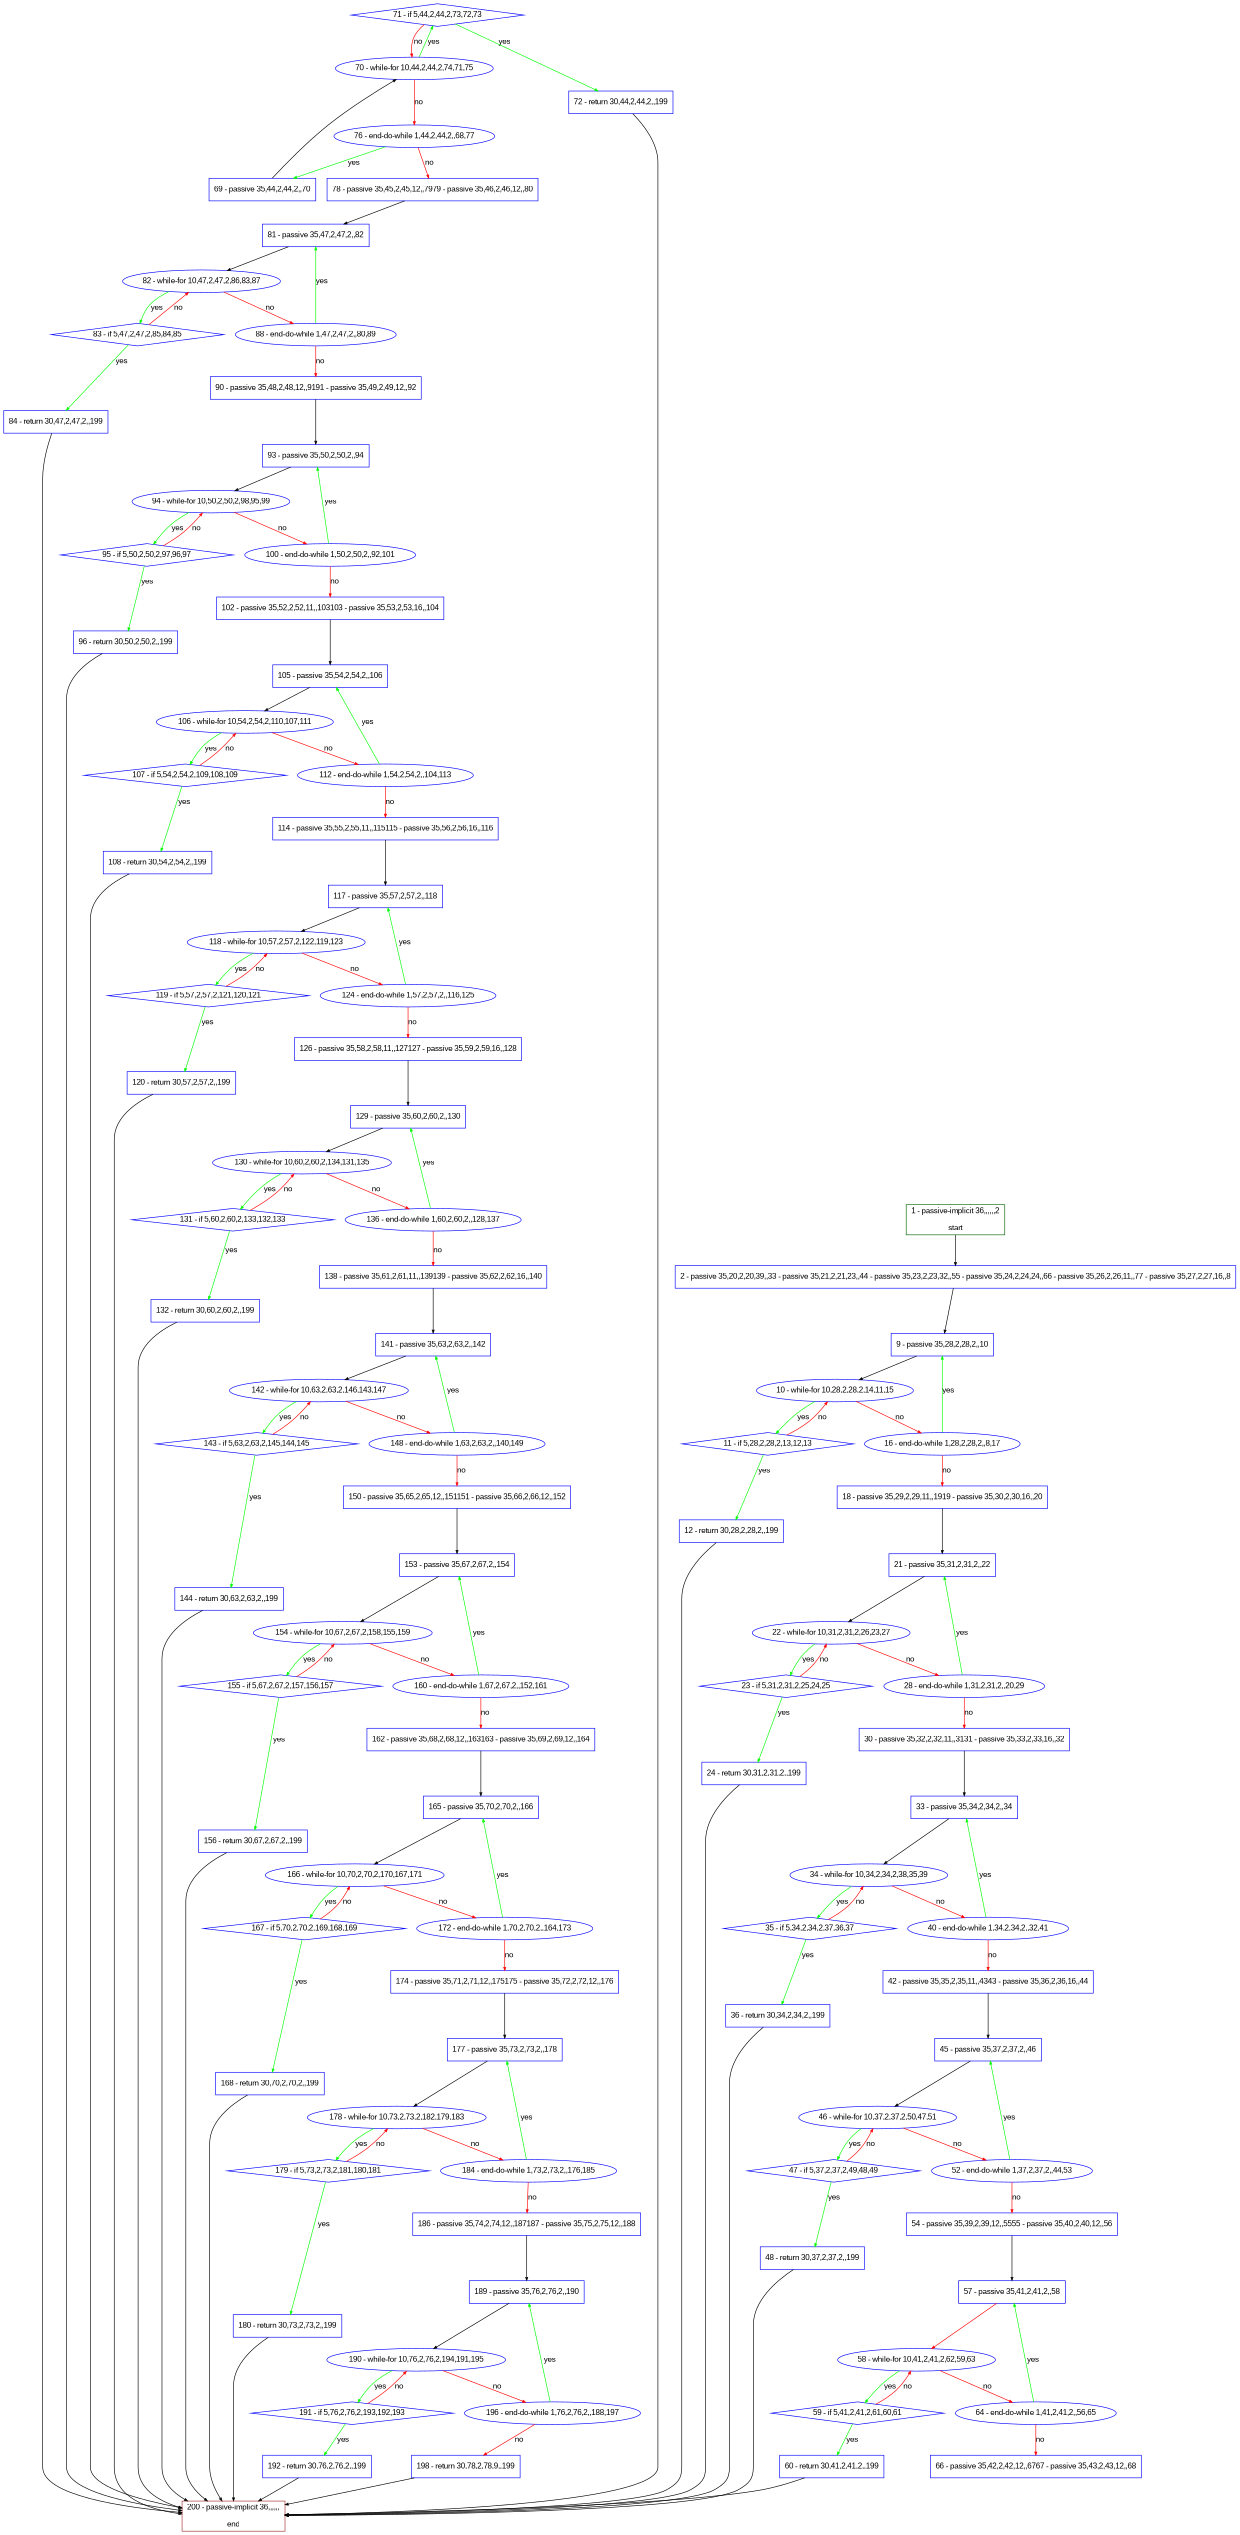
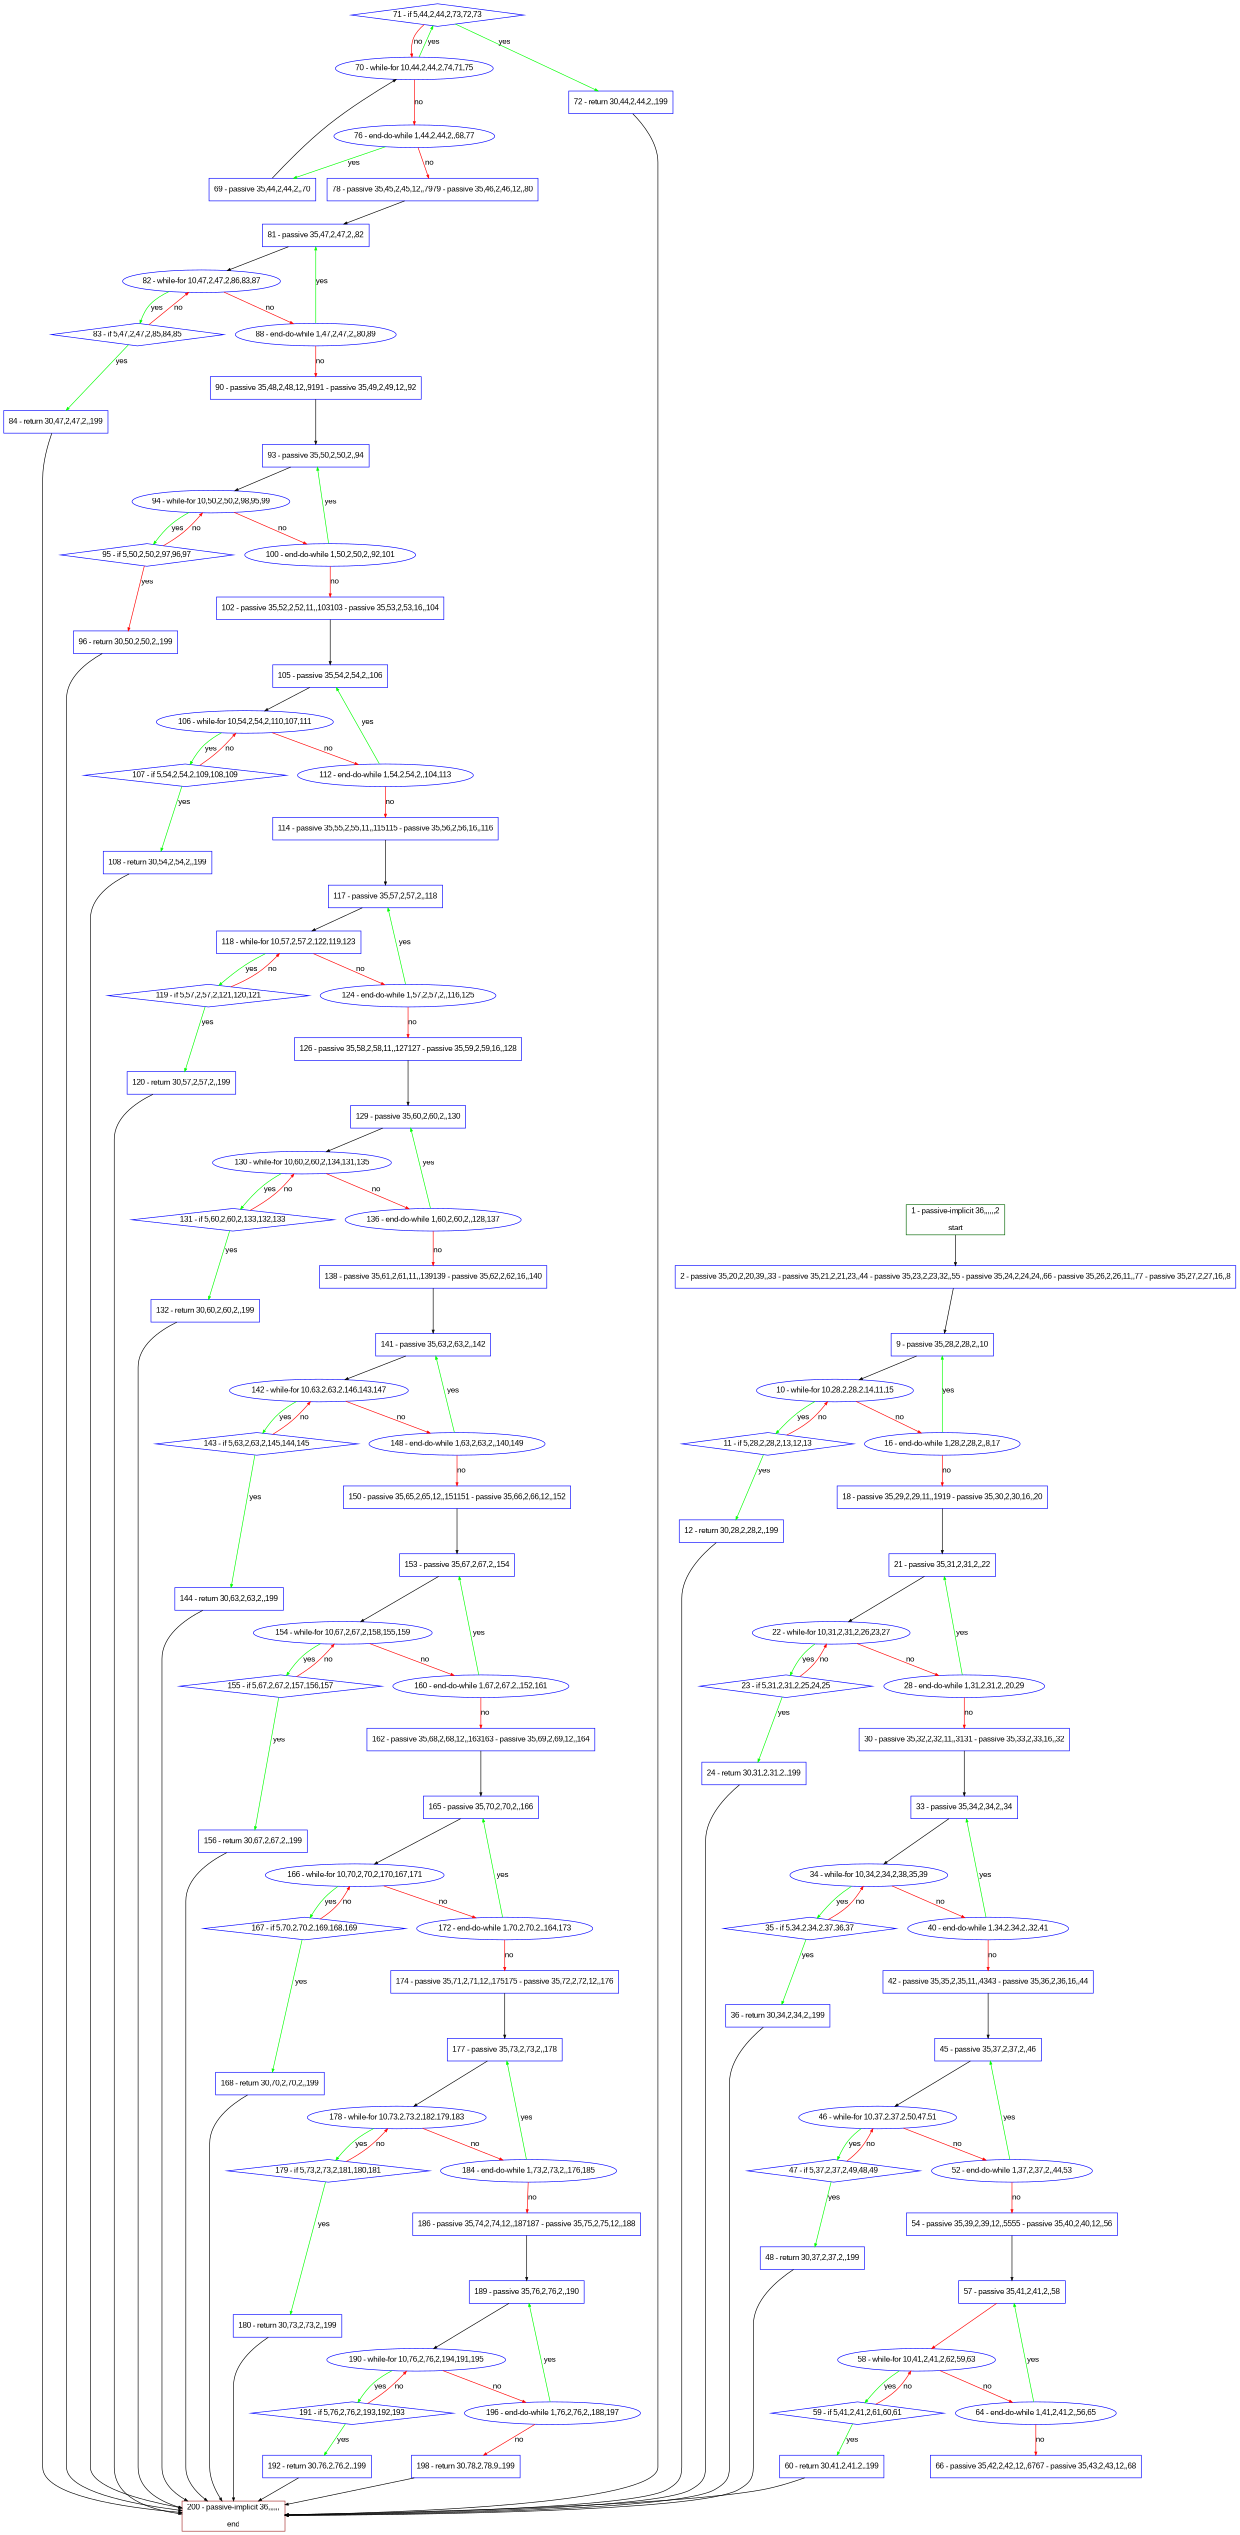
edge "95 - if 5,50,2,50,2,97,96,97" -> "96 - return 30,50,2,50,2,,199": color #00ff00 -> #ff0000
node "118 - while-for 10,57,2,57,2,122,119,123": shape ellipse -> box
